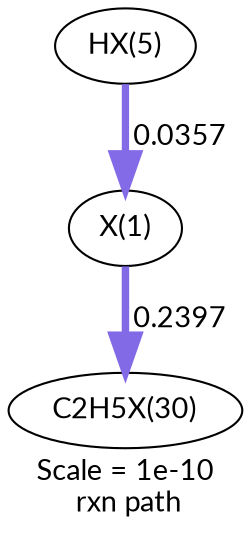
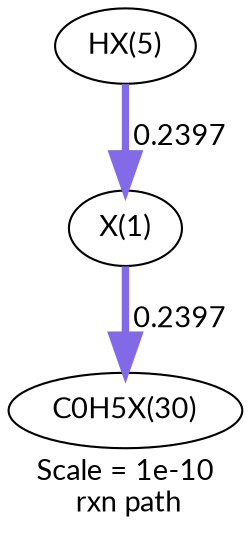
edge "HX(5)" -> "X(1)": label " 0.0357" -> " 0.2397"
node "C2H5X(30)": label "C2H5X(30)" -> "C0H5X(30)"
